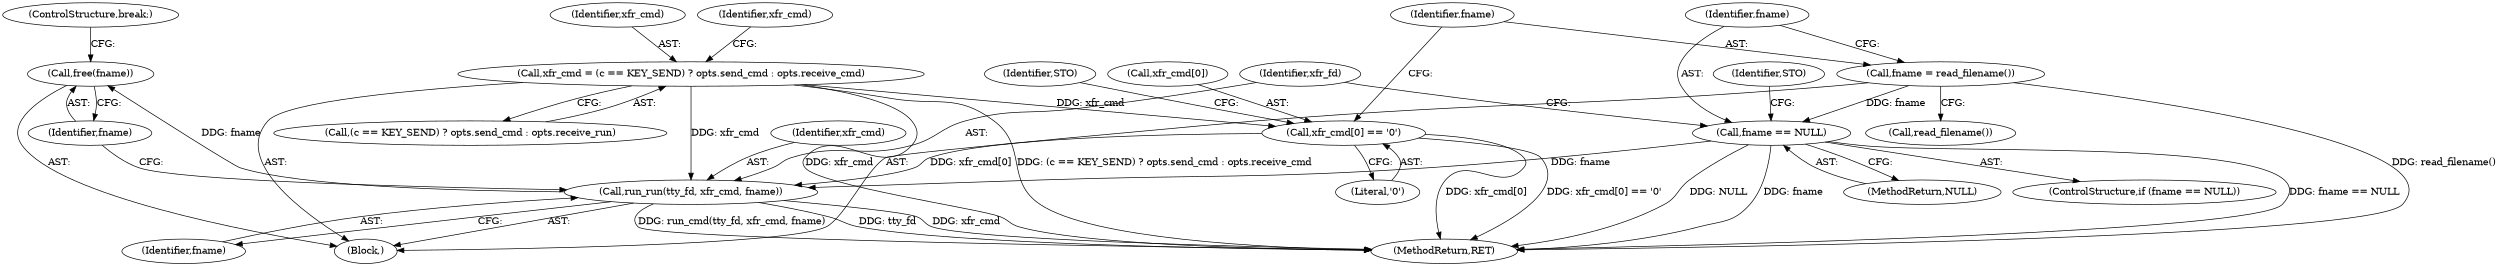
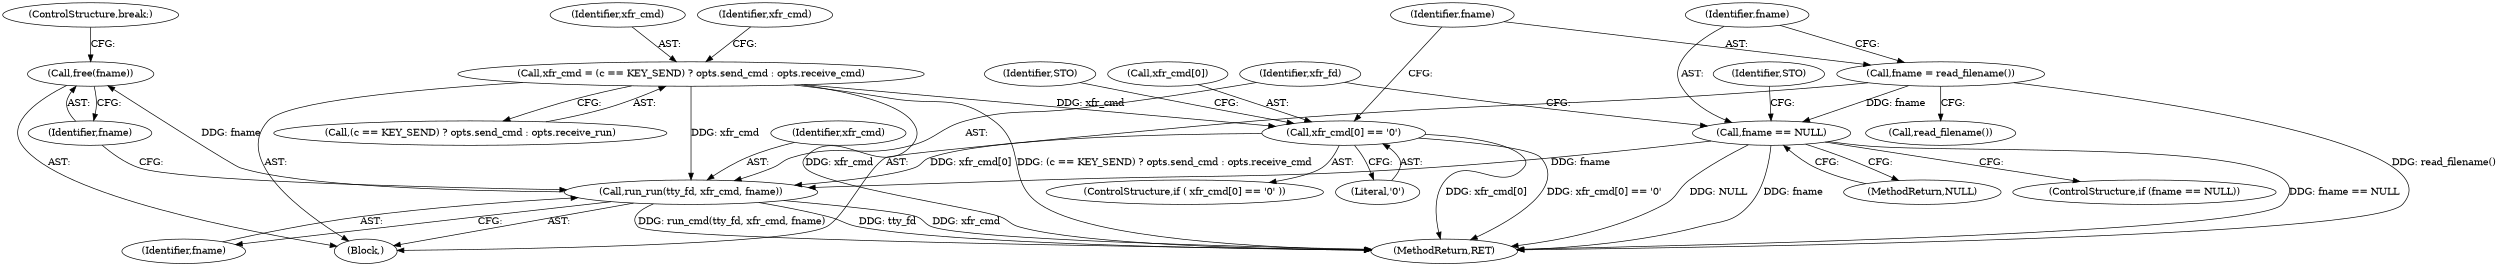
edge "(MethodReturn,NULL)" -> "(Call,fname == NULL)": label "AST: " -> "CFG: "
edge "(Call,fname == NULL)" -> "(ControlStructure,if (fname == NULL))": label "AST: " -> "CFG: "
node "(ControlStructure,if ( xfr_cmd[0] == '0' ))": added
